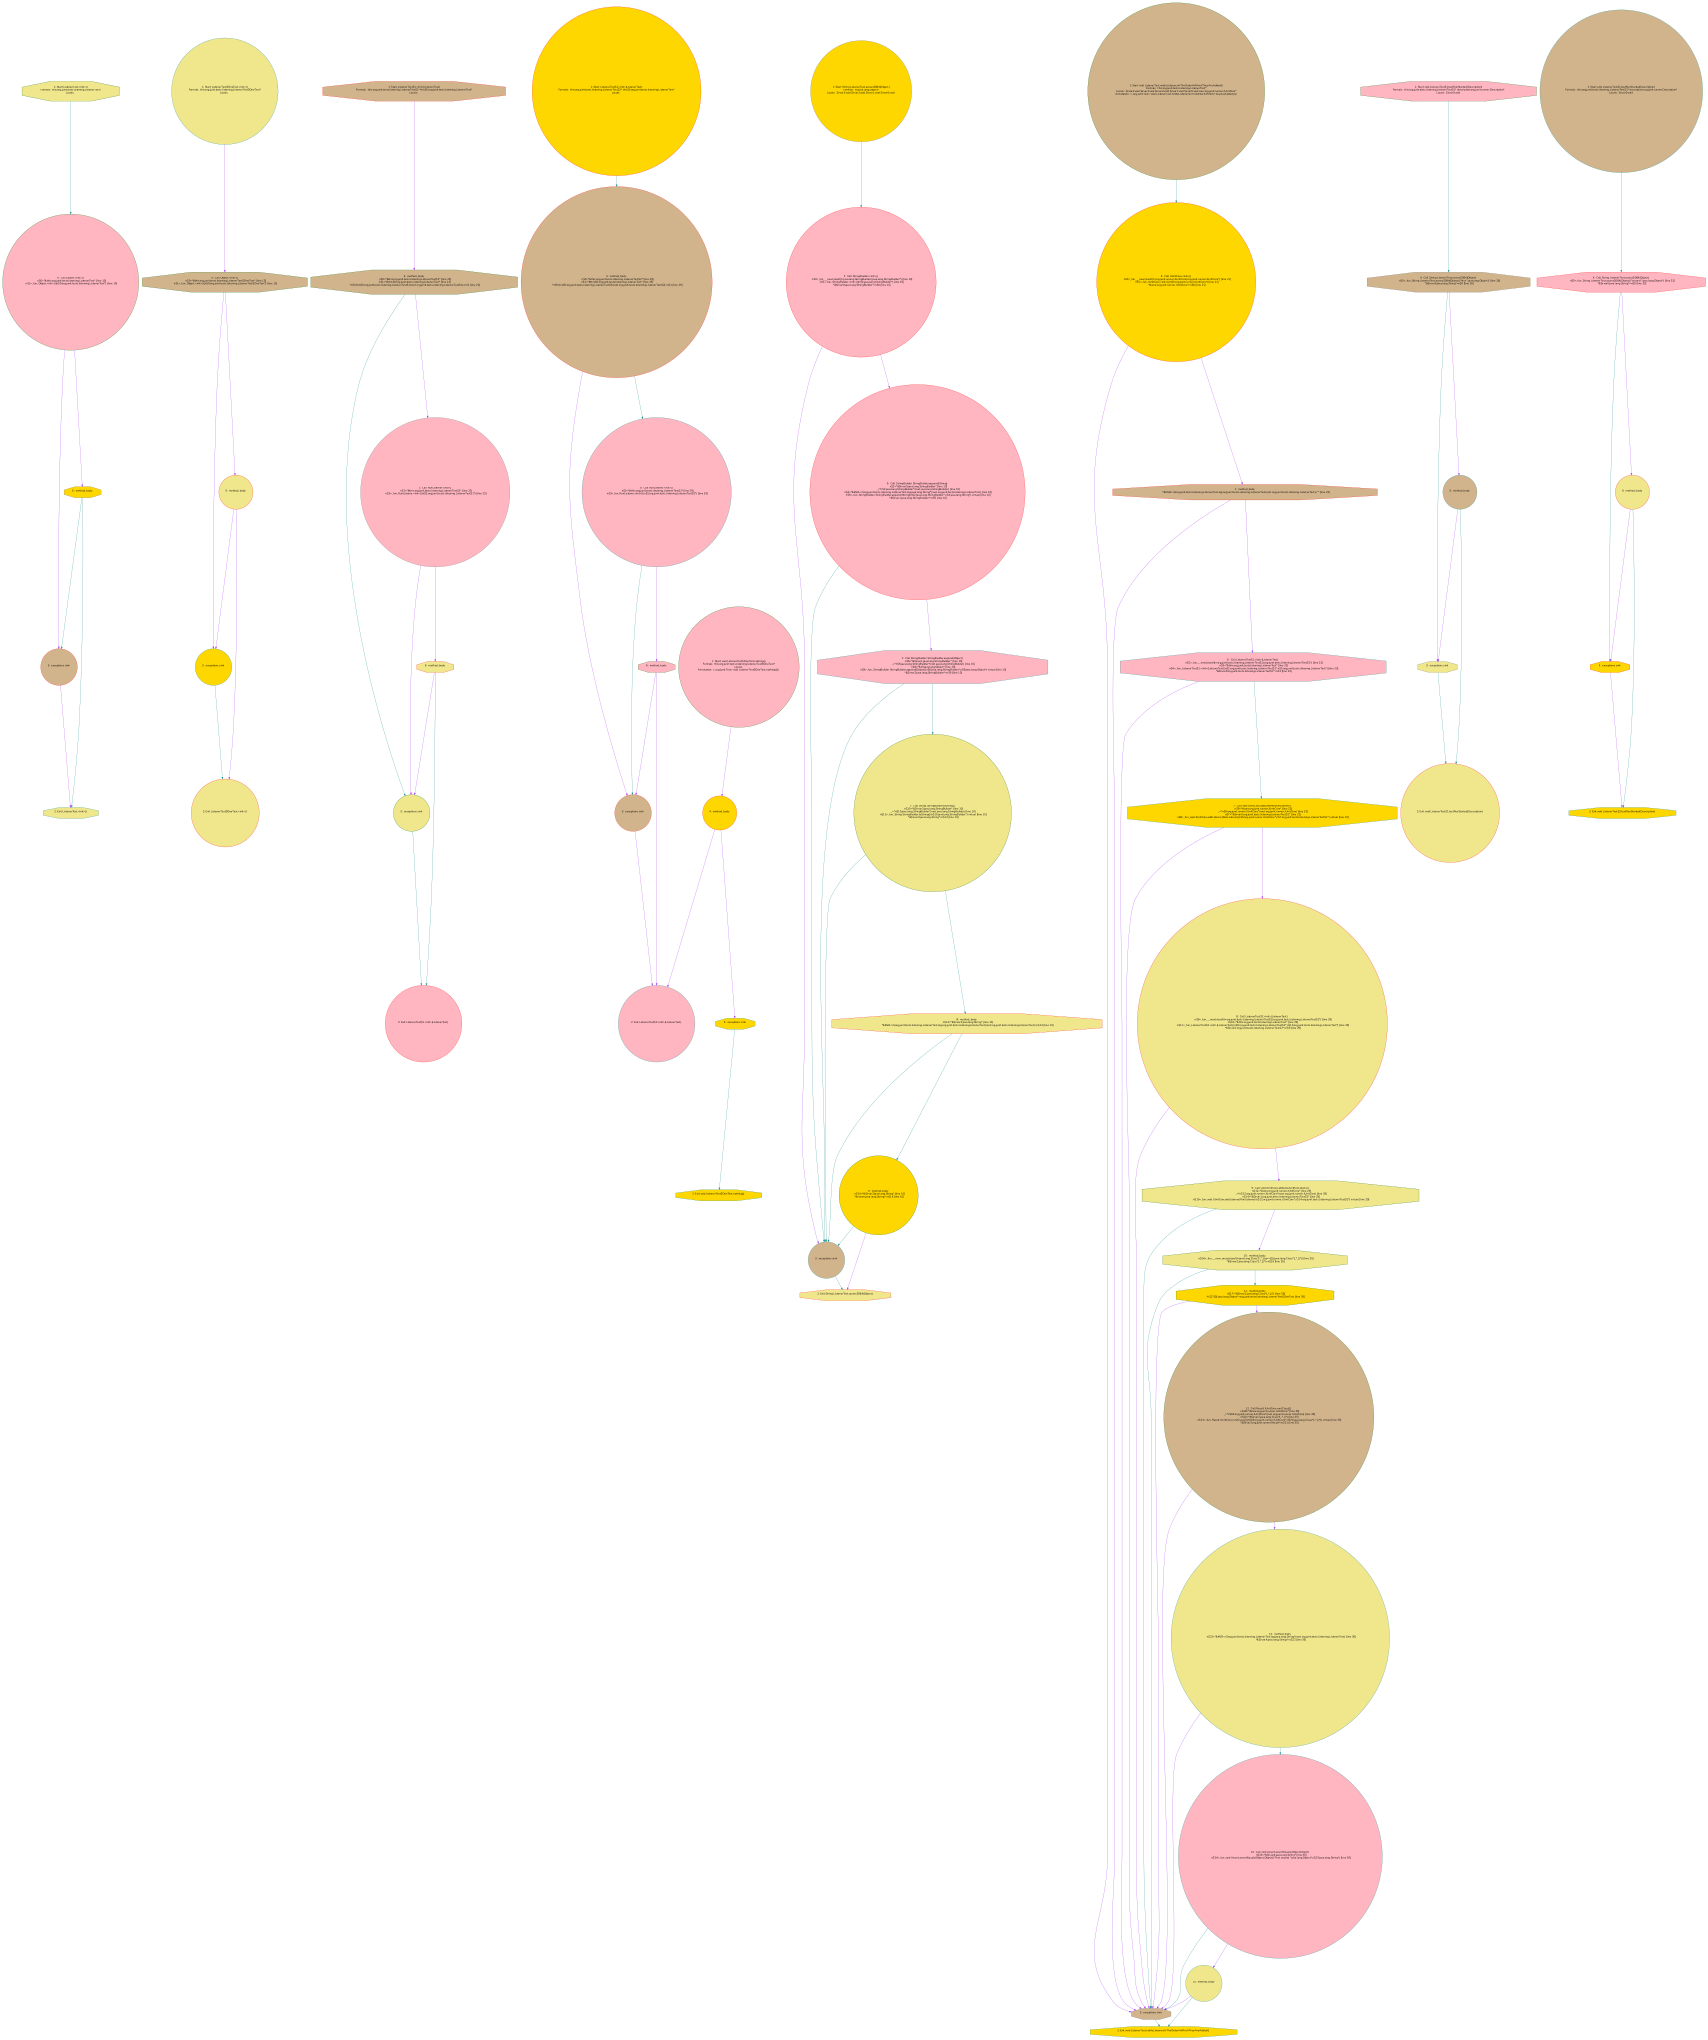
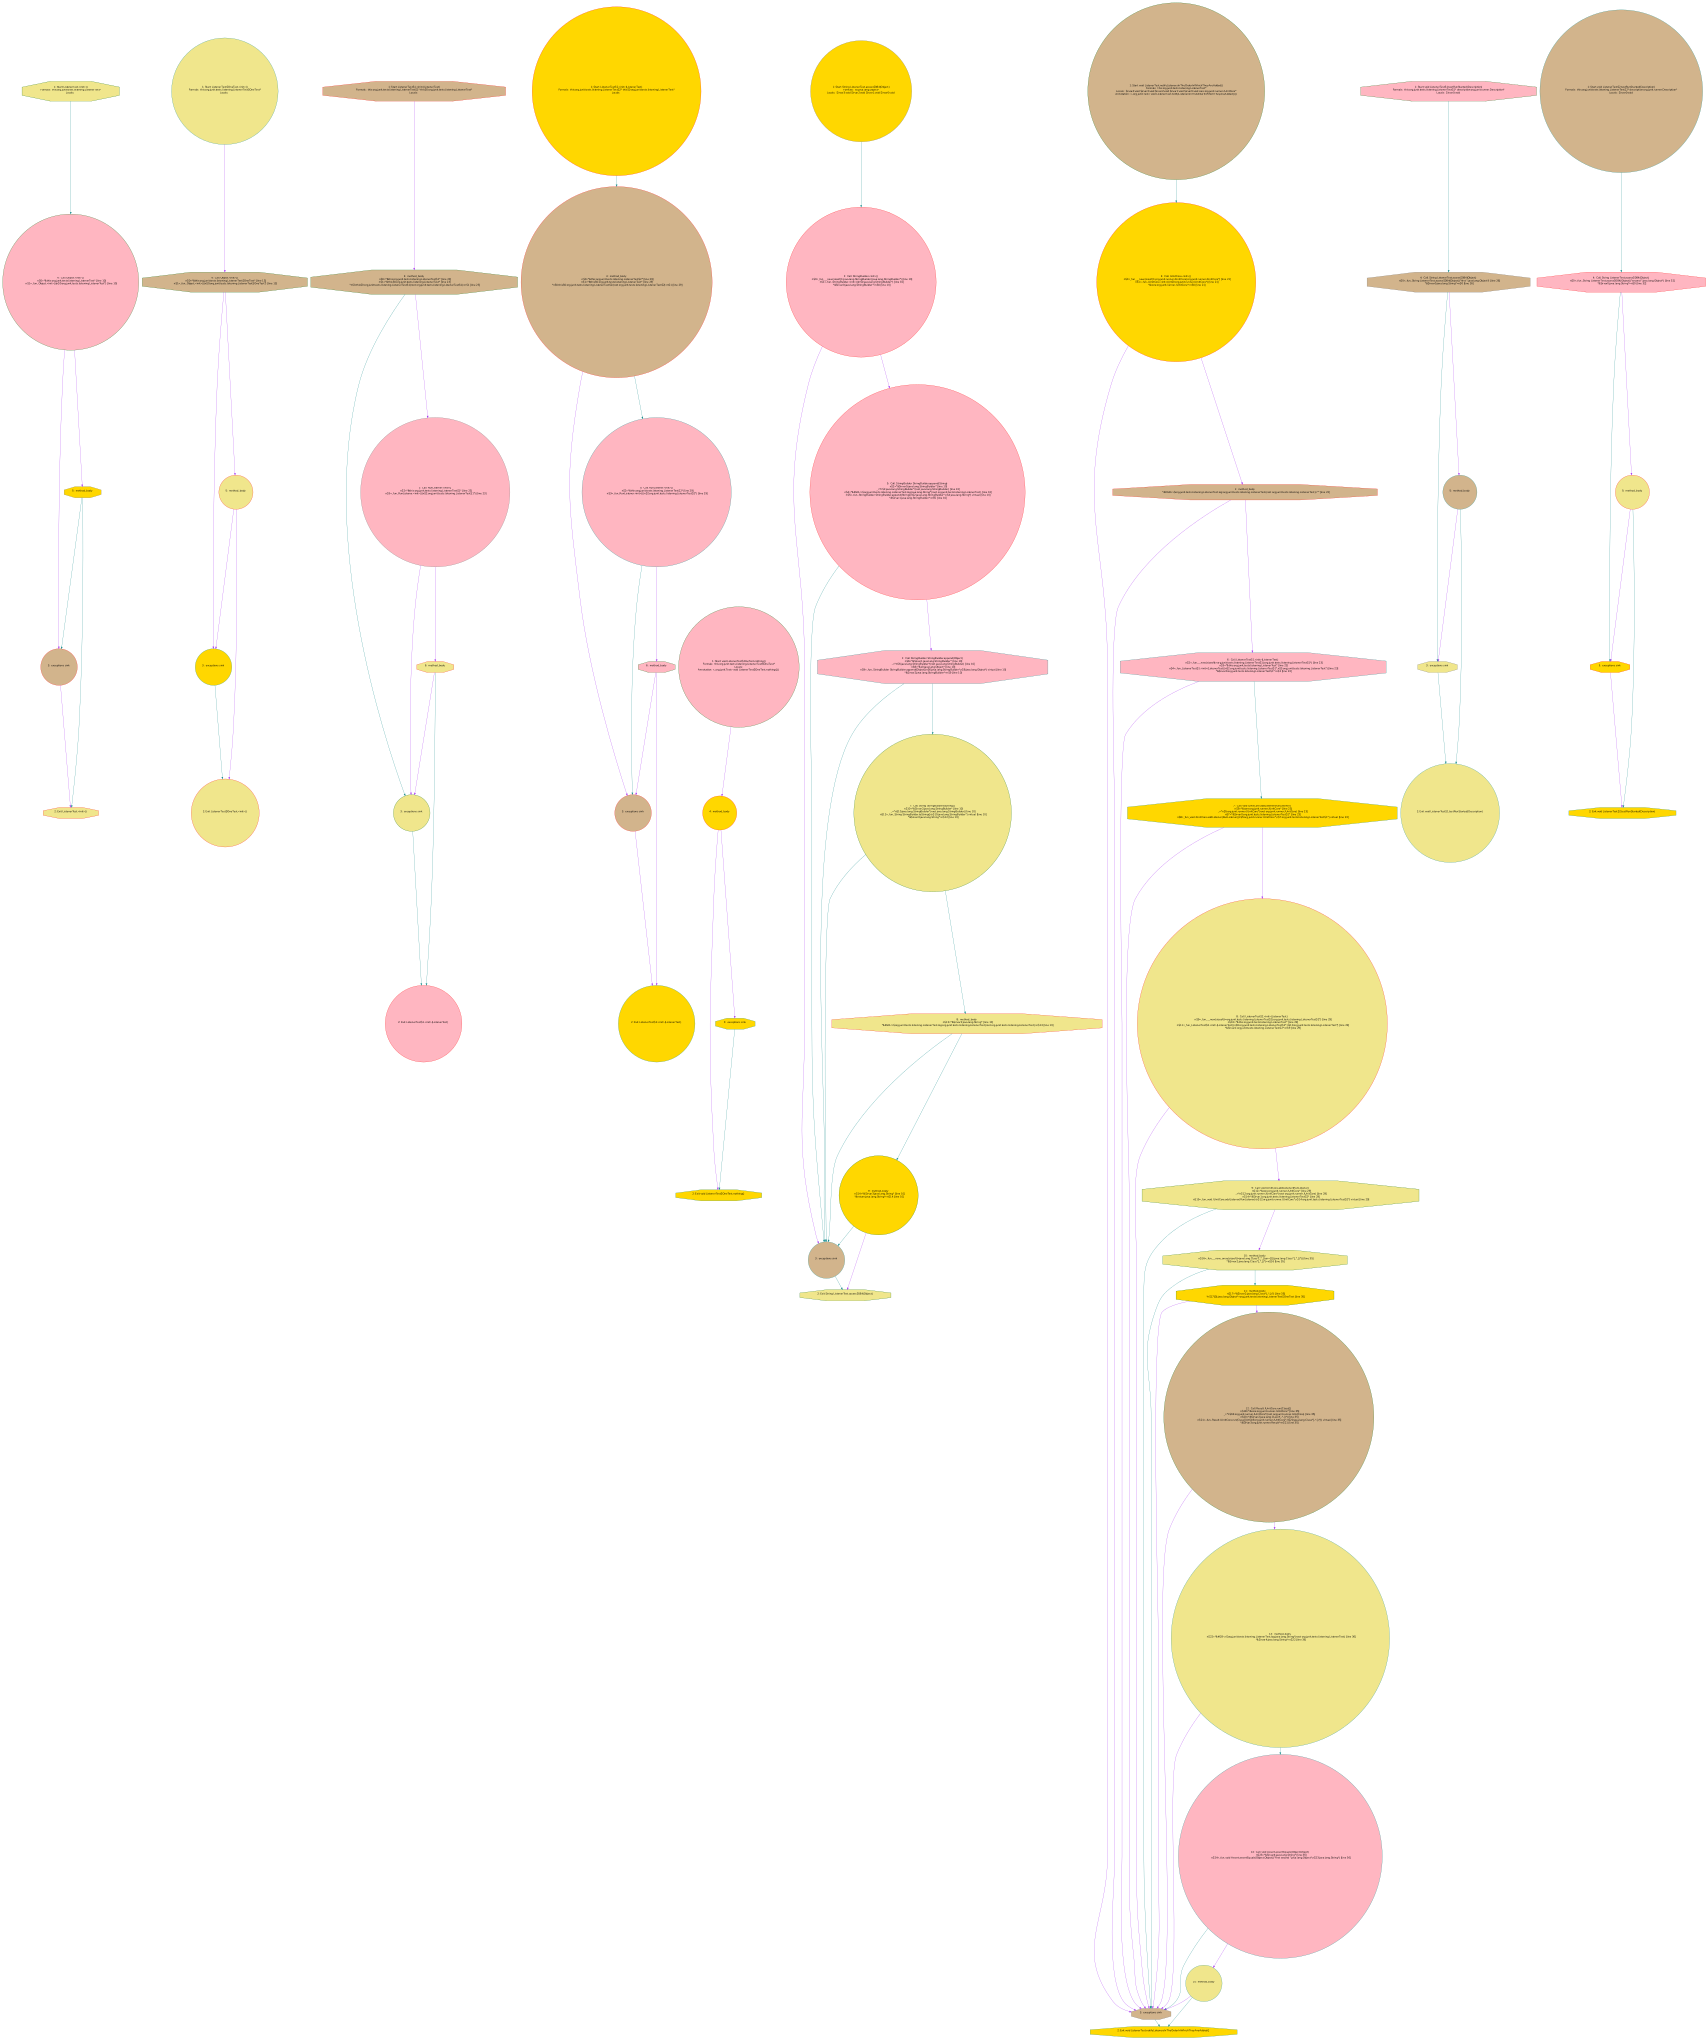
node "2: Exit ListenerTest.<init>()": color teal -> red
node "2: Exit void ListenerTest$1.testRunStarted(Description)": color red -> teal
edge "4:  method_body" -> "2: Exit ListenerTest$2.<init>(ListenerTest)": now "4:  method_body" -> "2: Exit void ListenerTest$OneTest.nothing()"
node "2: Exit ListenerTest$2.<init>(ListenerTest)": fillcolor lightpink -> gold
node "2: Exit String ListenerTest.access$084(Object)": color red -> darkgreen
